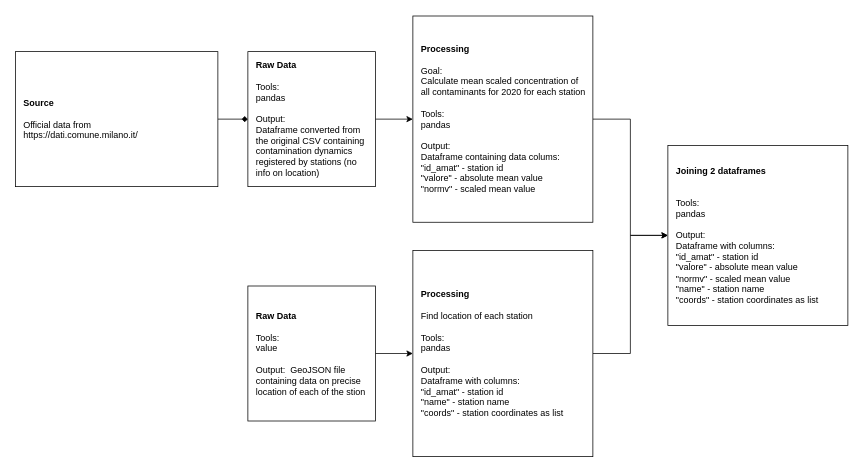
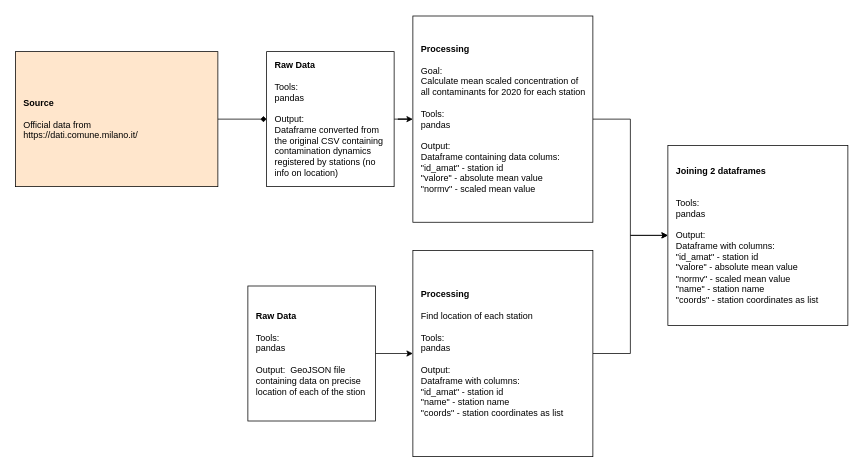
node "Source Official data from https://dati.comune.milano.it/": fillcolor #ffffff -> #ffe6cc
node "Raw Data Tools: pandas Output: Dataframe converted from the original CSV containing contamination dynamics registered by stations (no info on location)": moved (312, 119) -> (330, 119)
node "Raw Data Tools: value Output: GeoJSON file containing data on precise location of each of the stion": label "Raw Data Tools: value Output: GeoJSON file containing data on precise location of each of the stion" -> "Raw Data Tools: pandas Output: GeoJSON file containing data on precise location of each of the stion"
